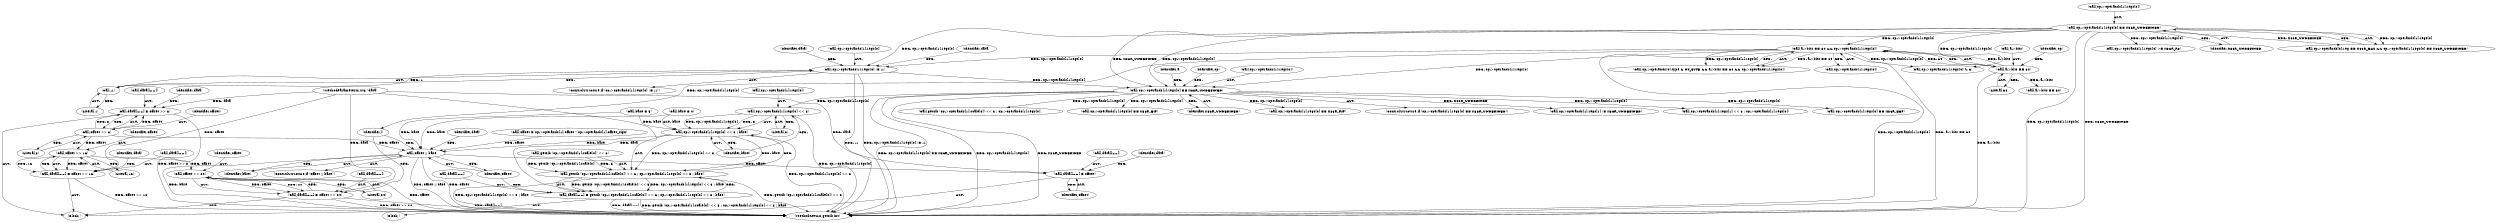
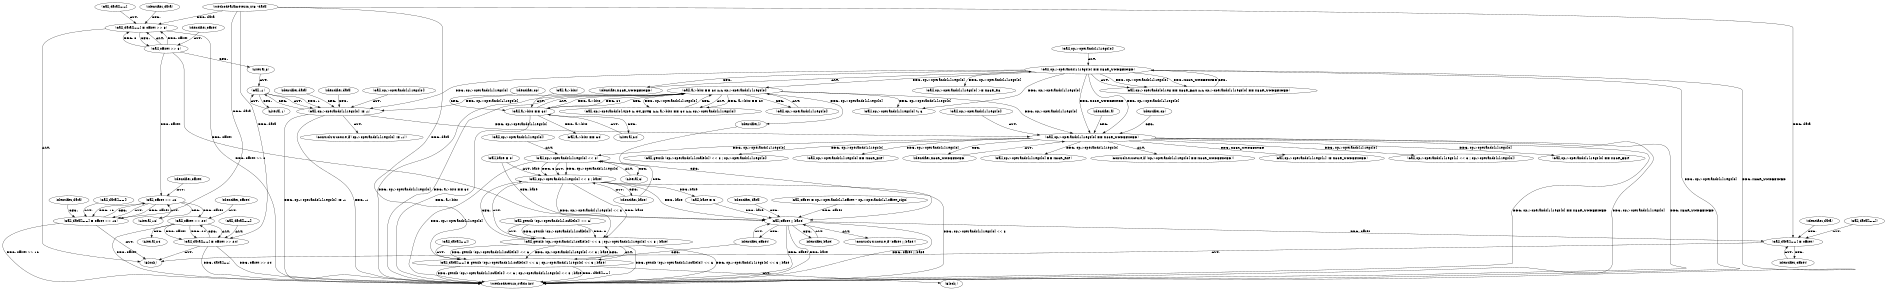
edge "(Call,base = 5)" -> "(Call,op->operands[1].regs[0] << 3 | base)": reversed
edge "(MethodParameterIn,ut8 *data)" -> "(Call,data[l++] = offset >> 16)": label "DDG: offset" -> "DDG: data"
edge "(Call,base = 0)" -> "(Call,offset || base)": label "DDG: base" -> "CFG: base"
edge "(Literal,8)" -> "(Call,offset >> 8)": now "(Literal,8)" -> "(Call,-1)"
edge "(Identifier,l)" -> "(Call,data[l++] = offset >> 24)": removed, label "CFG:"
edge "(Literal,24)" -> "(Call,offset >> 24)": removed, label "AST:"
node "(MethodReturn,getsib int)": label "(MethodReturn,getsib int)" -> "(MethodReturn,static int)"
